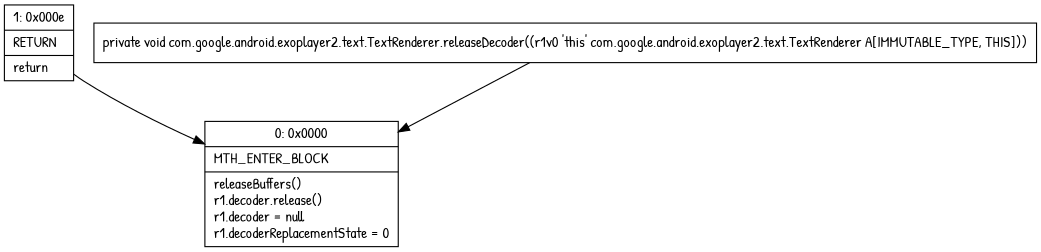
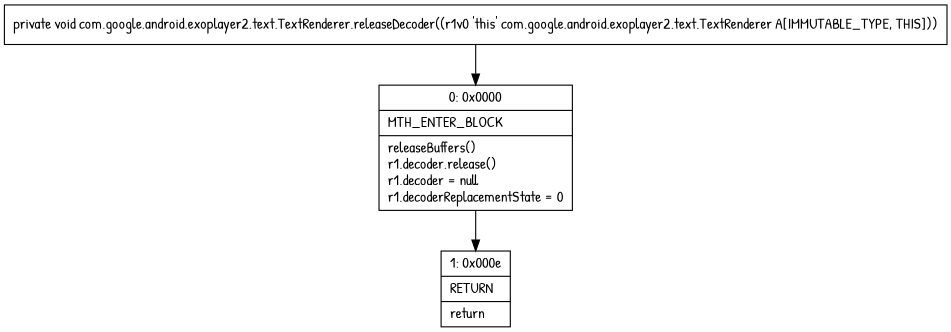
edge "1: 0x000e" -> "0: 0x0000": reversed
